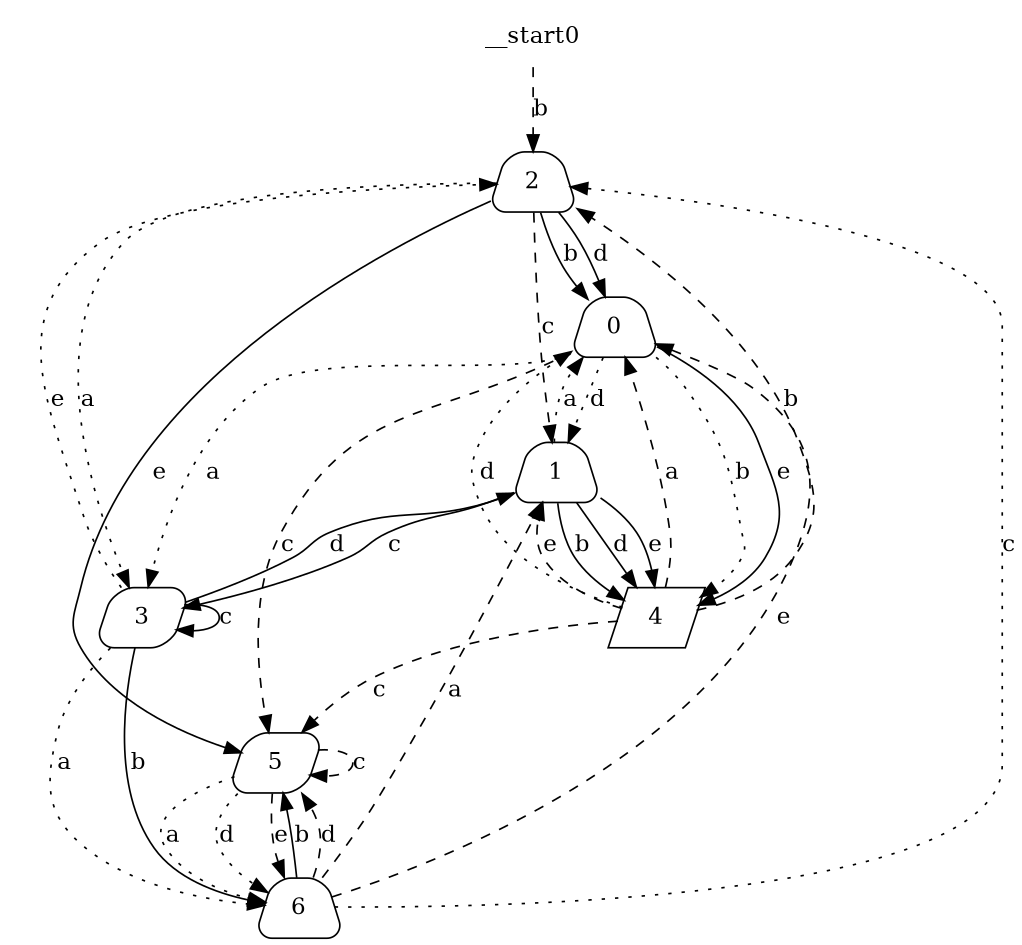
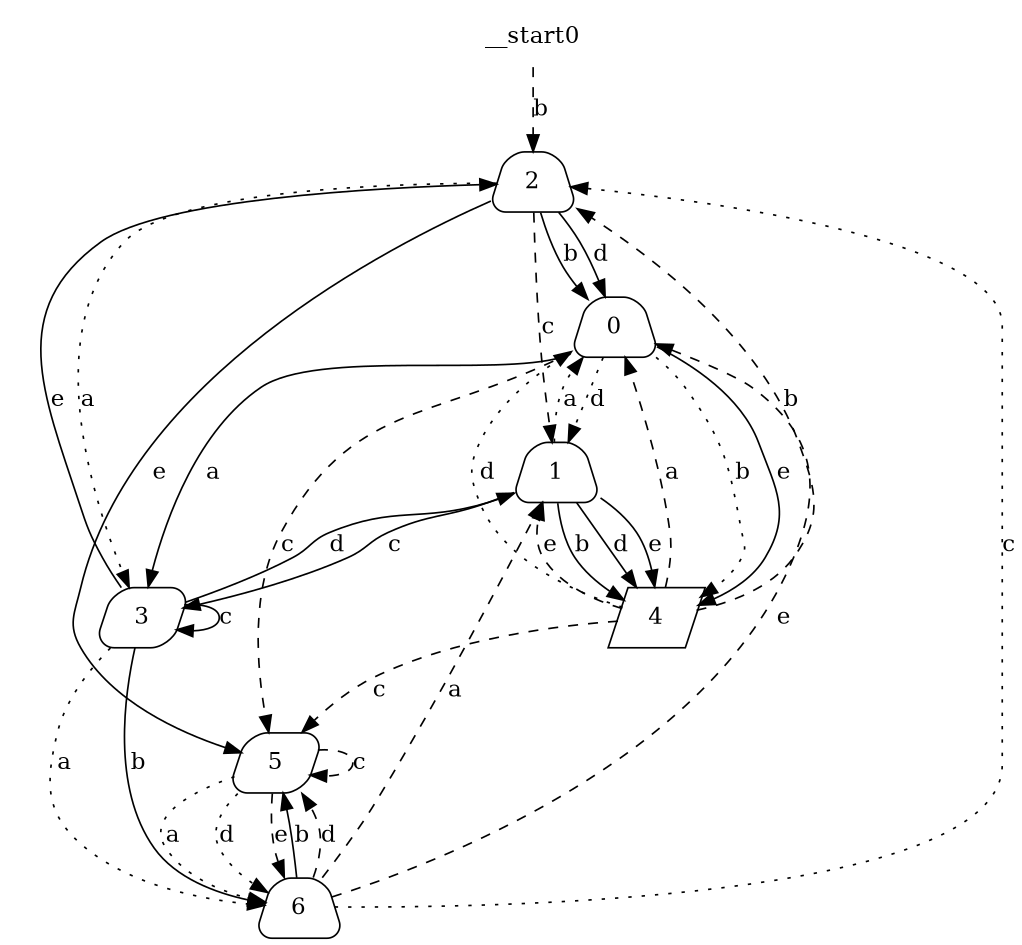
edge "3" -> "2": style dotted -> solid
edge "0" -> "3": style dotted -> solid
